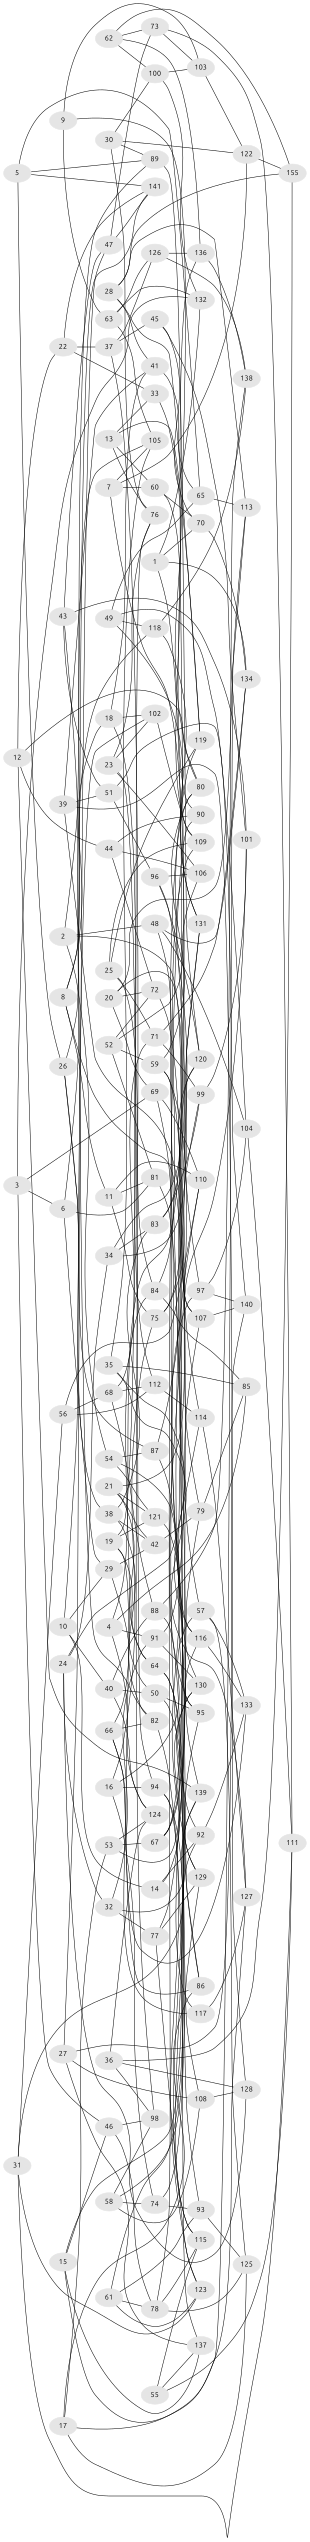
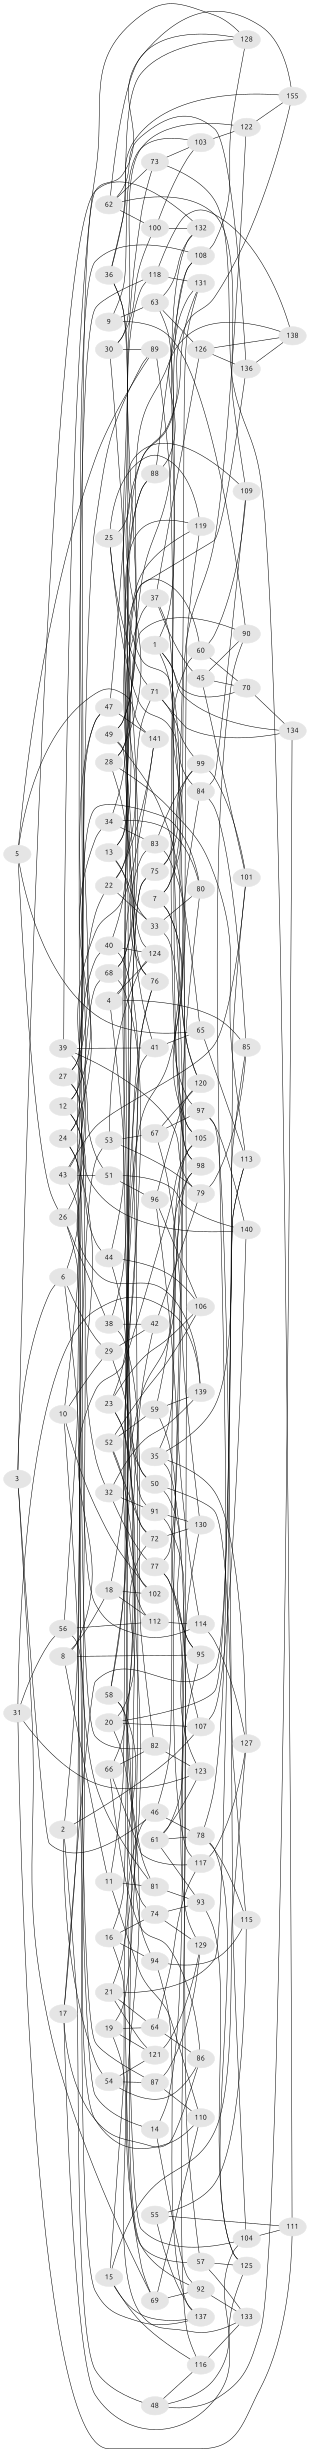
edge "90" -- "45": added
edge "102" -- "109": now "62" -- "109"
edge "33" -- "117": added
